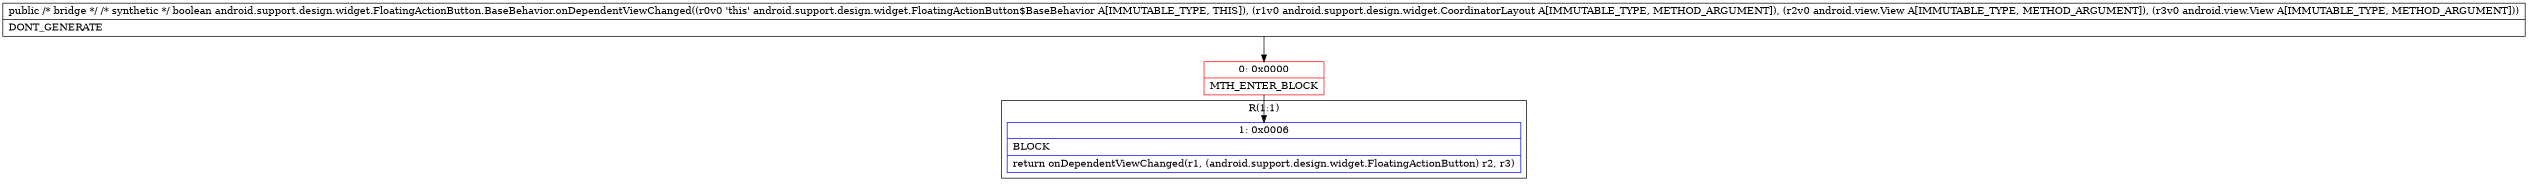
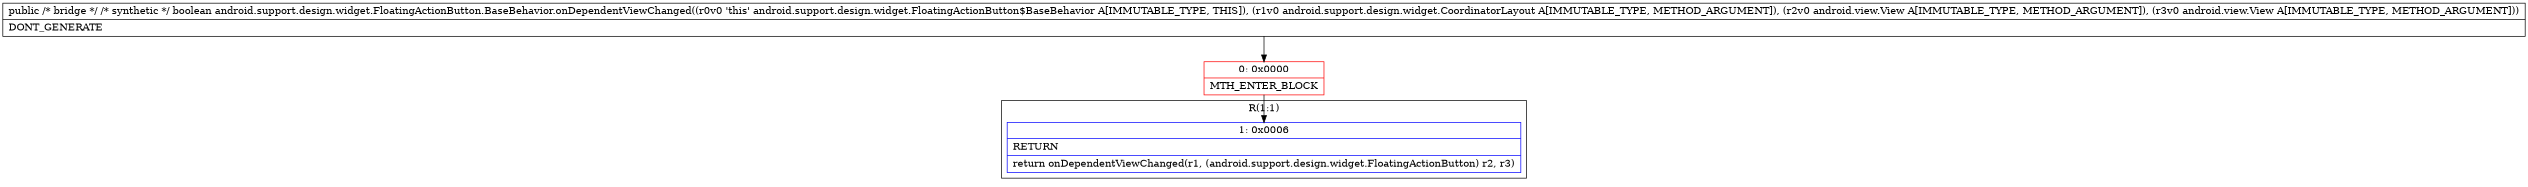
node "1: 0x0006": text "BLOCK" -> "RETURN"
